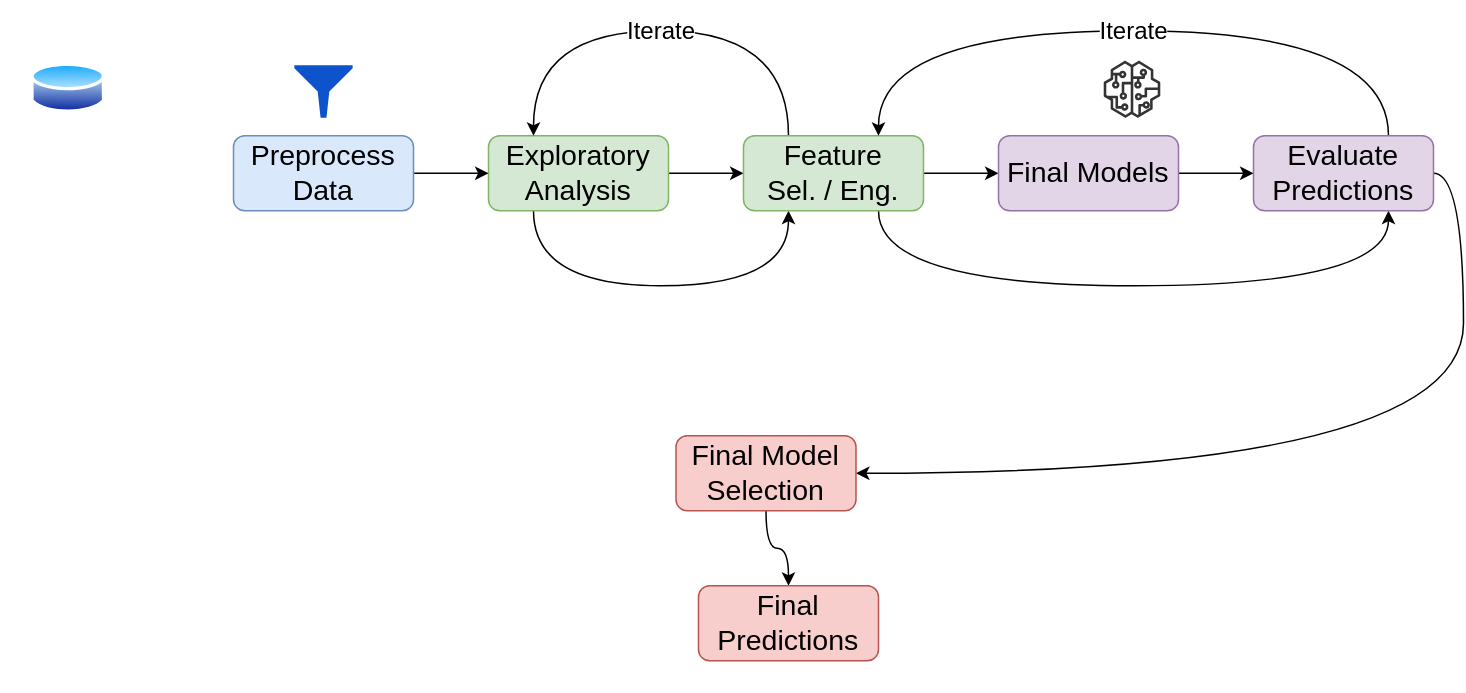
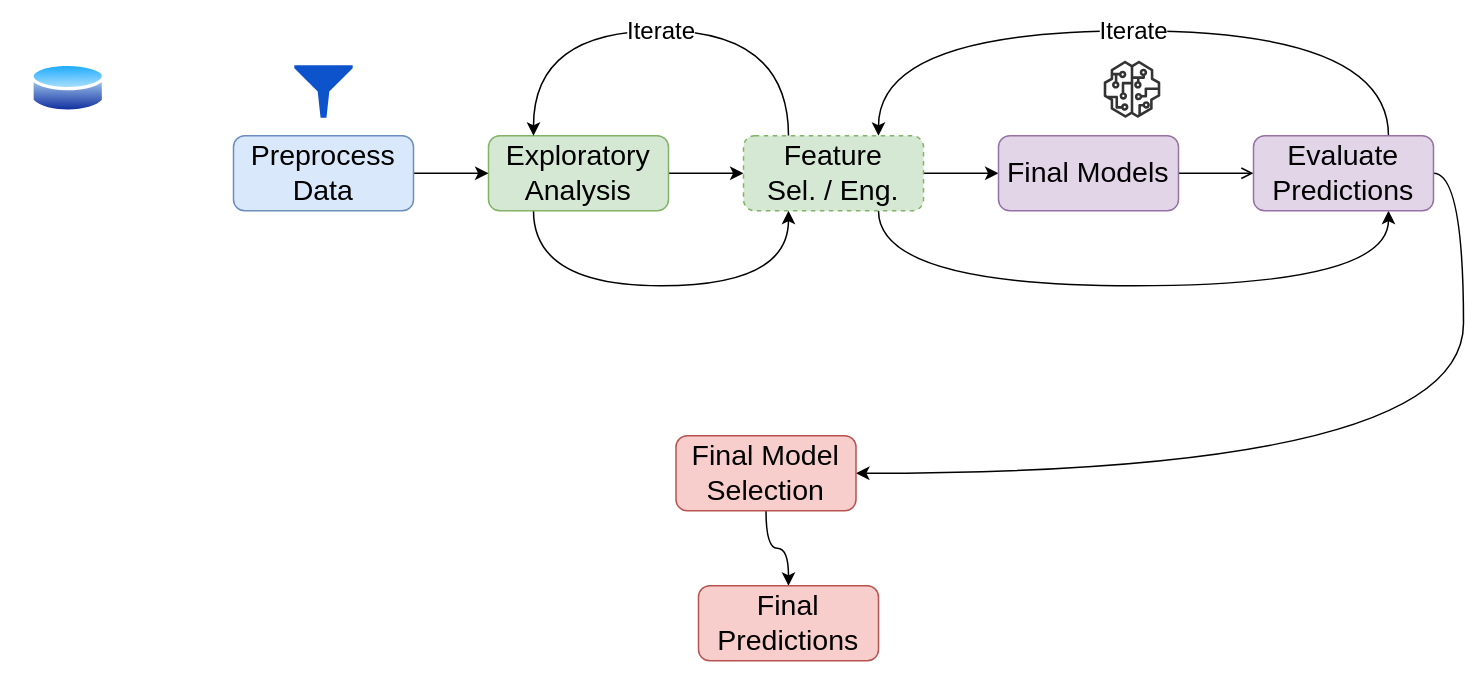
node "Feature Sel. / Eng.": style solid -> dashed
edge "Final Models" -> "Evaluate Predictions": arrowhead classic -> open
